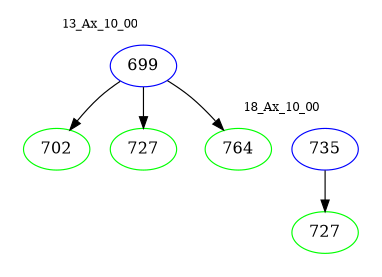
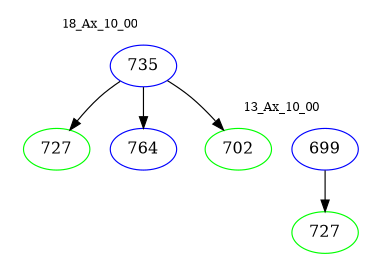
edge "699" -> "702": now "735" -> "702"
edge "699" -> "764": now "735" -> "764"
node "764": color green -> blue
